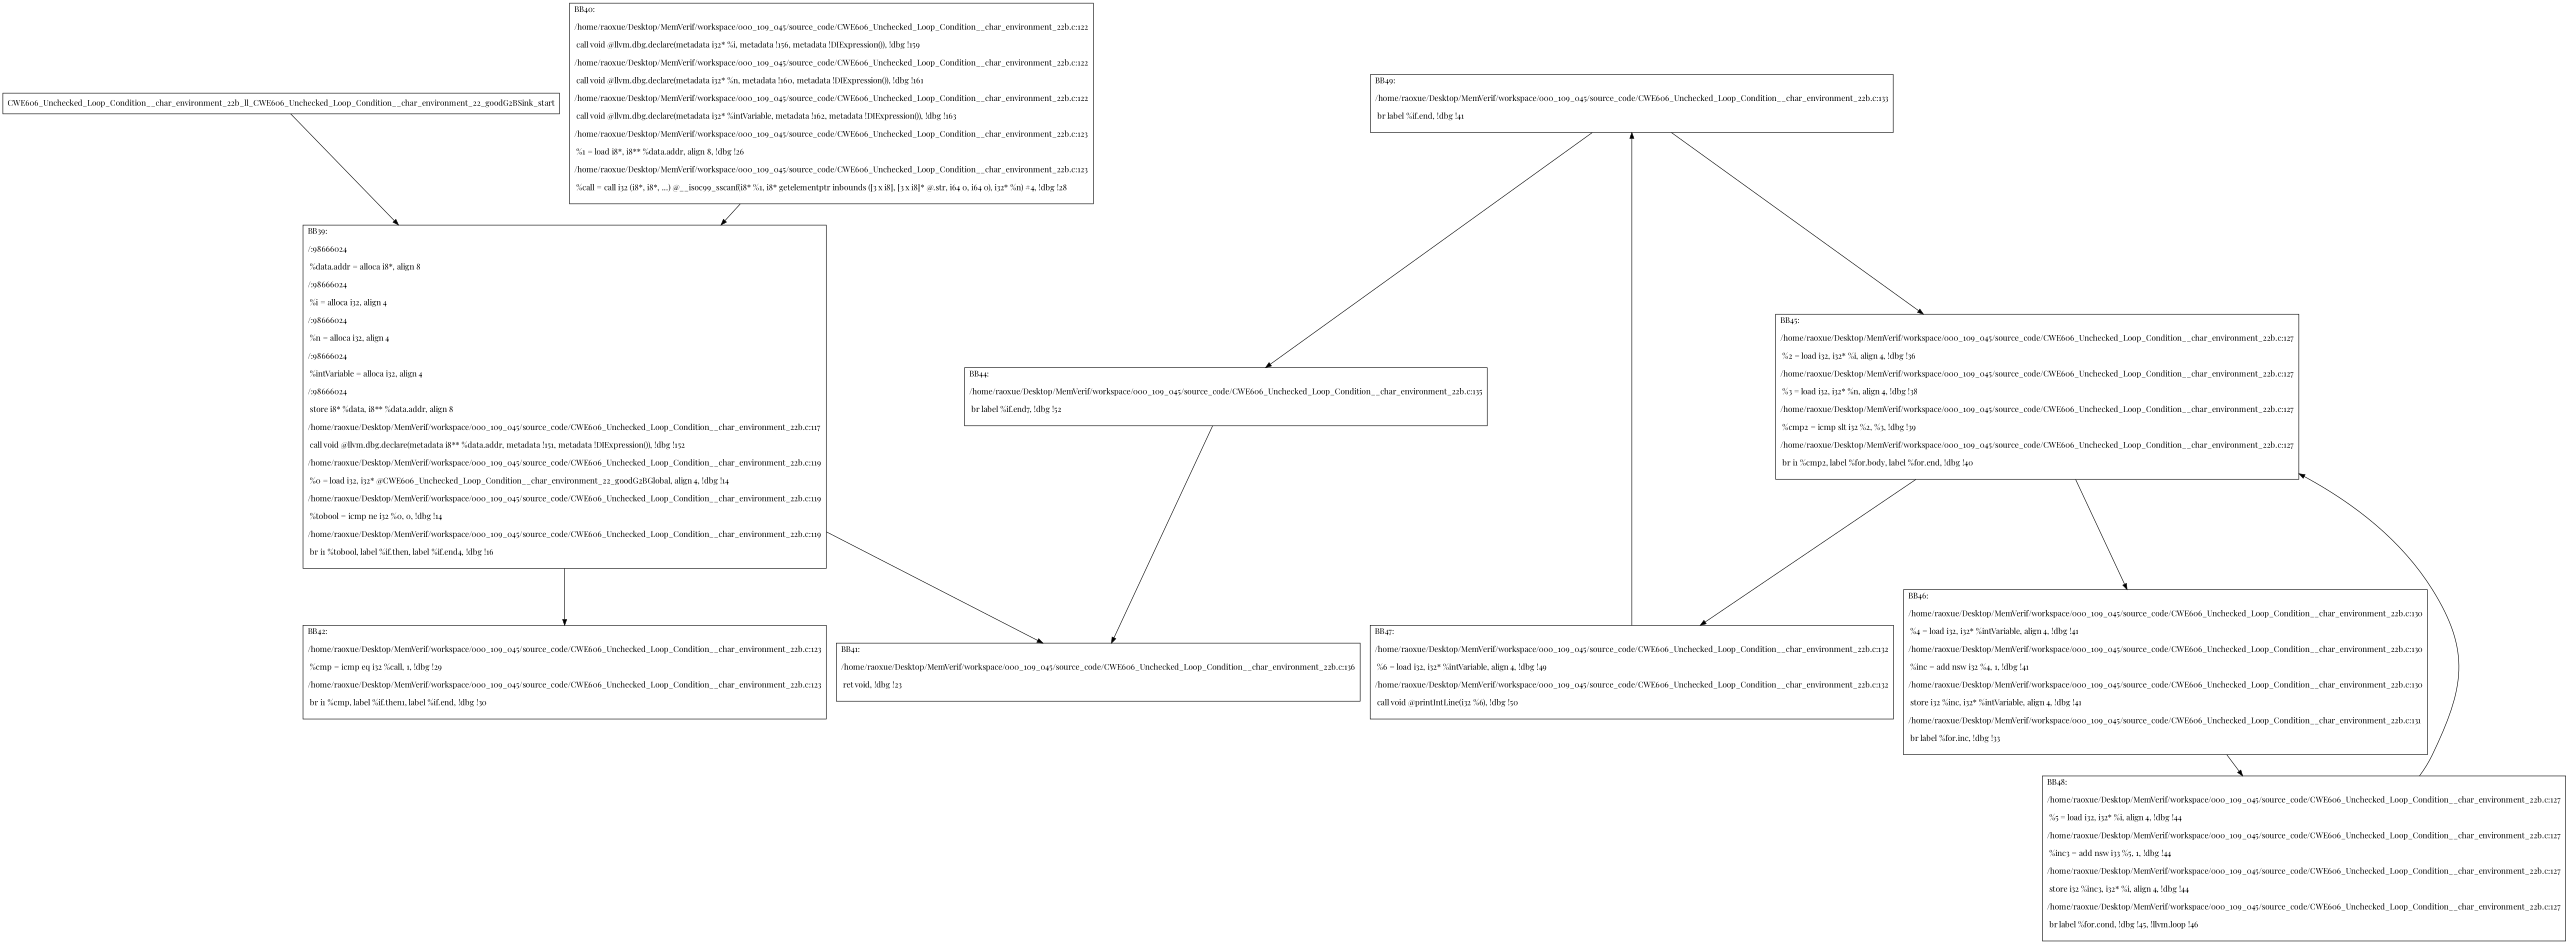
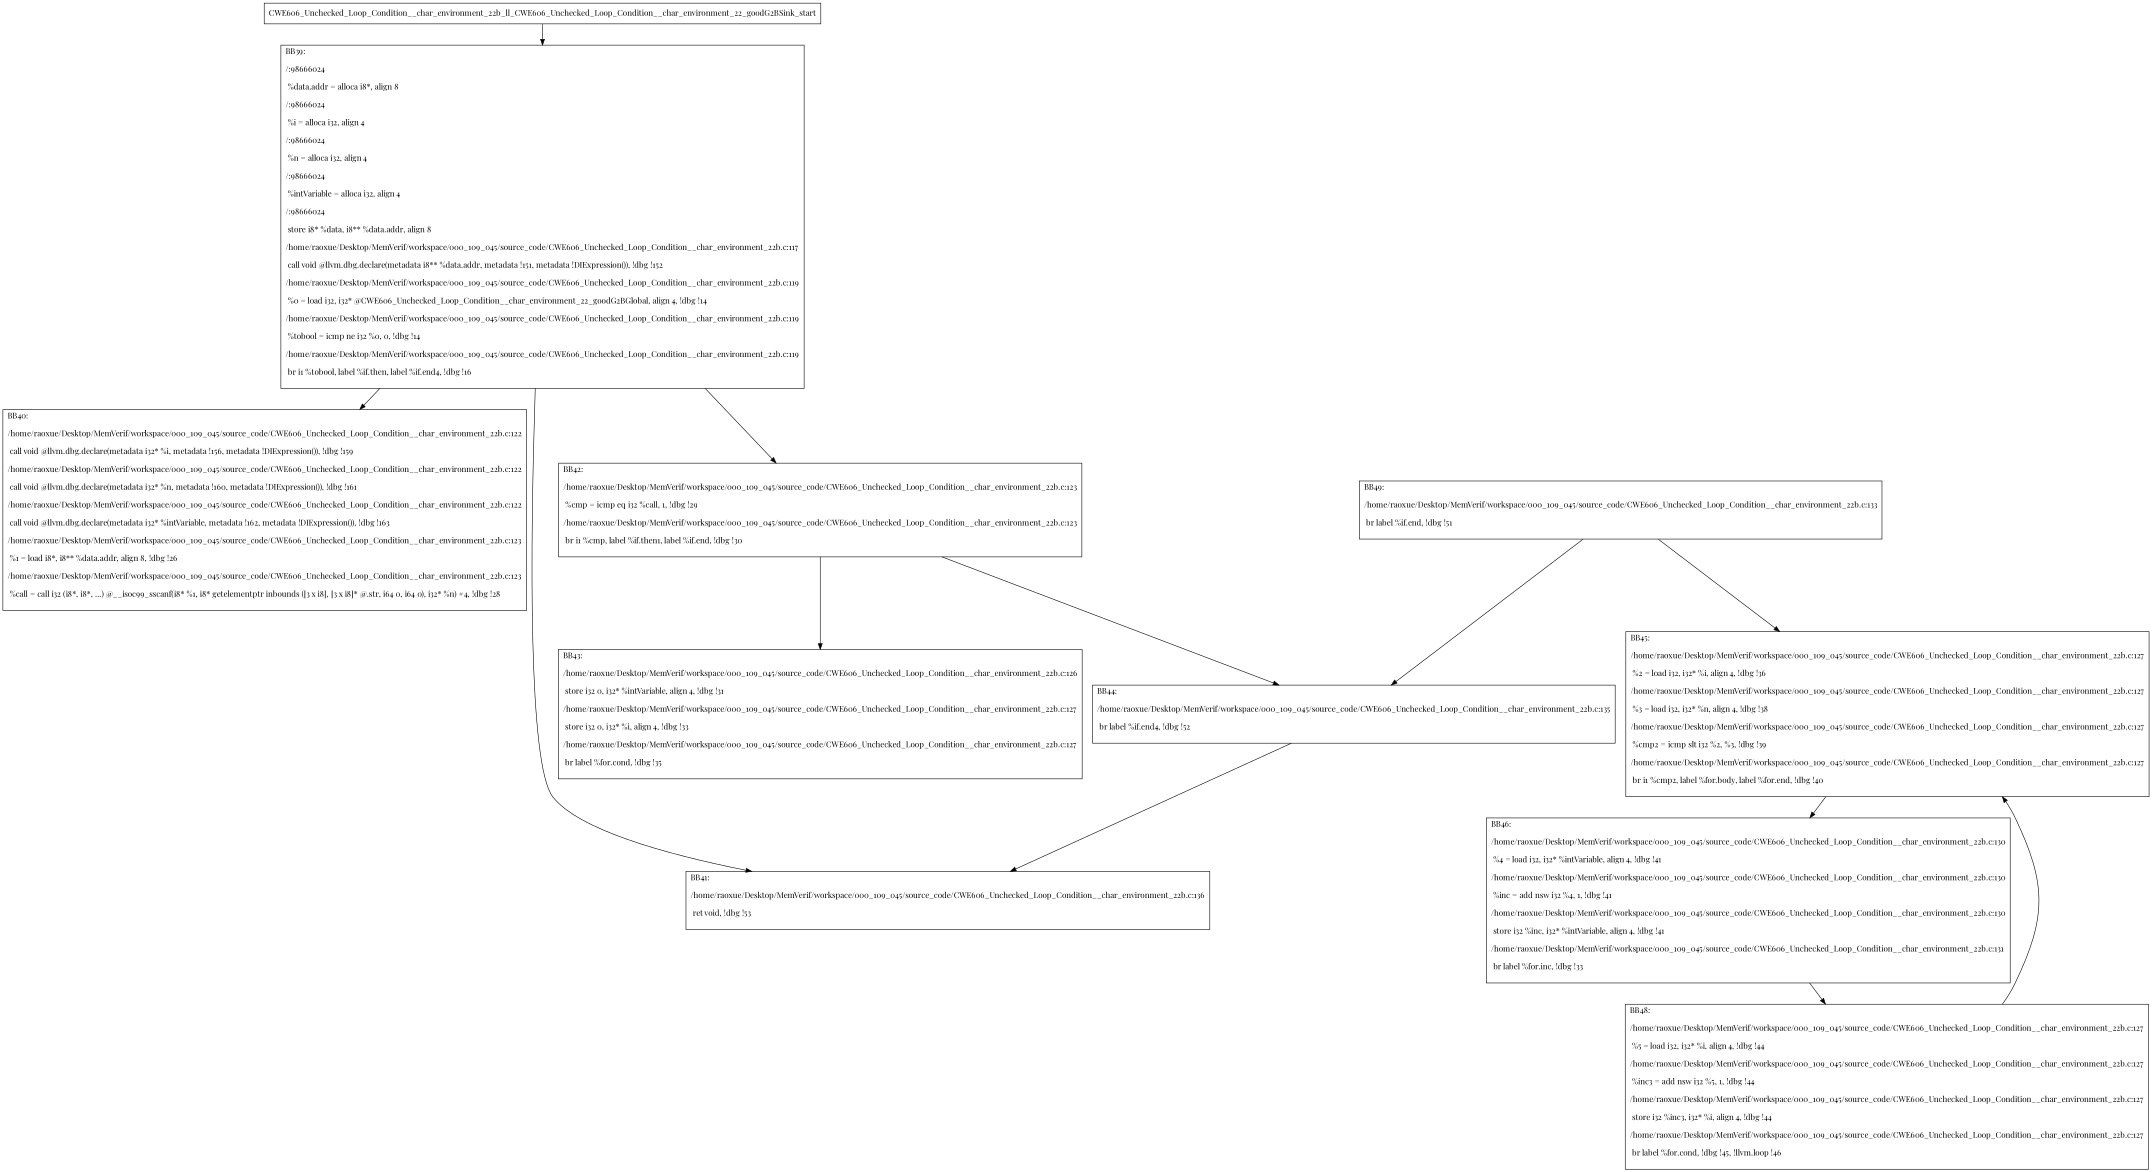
node "BB49:": text "br label %if.end, !dbg !41" -> "br label %if.end, !dbg !51"
edge "BB40:" -> "BB39:": reversed
node "BB44:": text "br label %if.end7, !dbg !52" -> "br label %if.end4, !dbg !52"
edge "BB42:" -> "BB44:": added
node "BB47:": removed
node "BB41:": text "ret void, !dbg !23" -> "ret void, !dbg !53"
node "BB43:": added
node "BB48:": text "%inc3 = add nsw i33 %5, 1, !dbg !44" -> "%inc3 = add nsw i32 %5, 1, !dbg !44"
